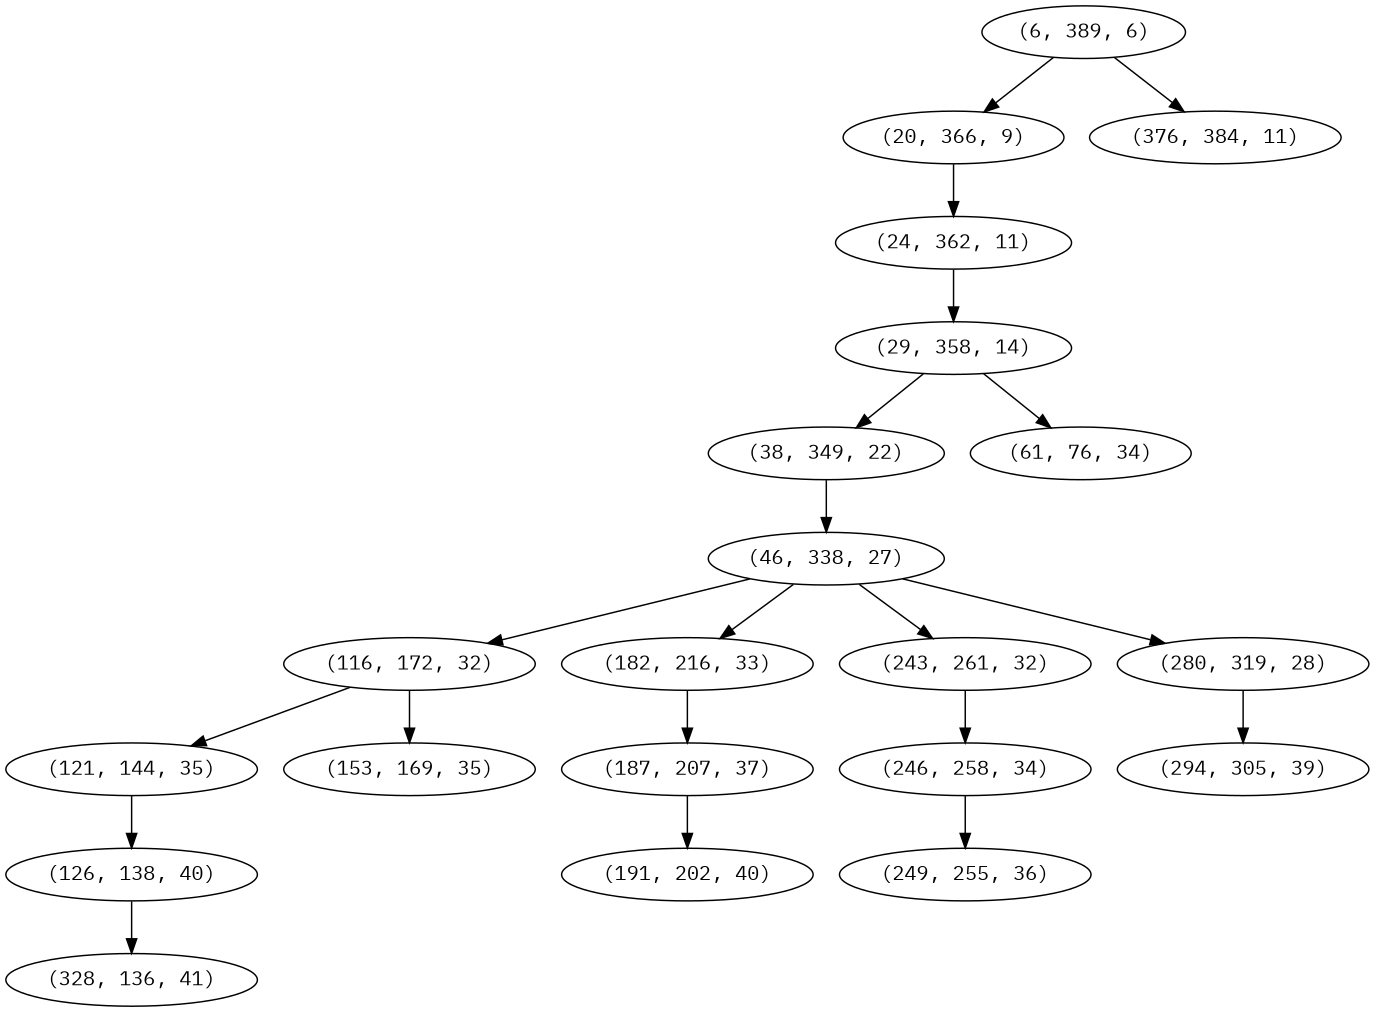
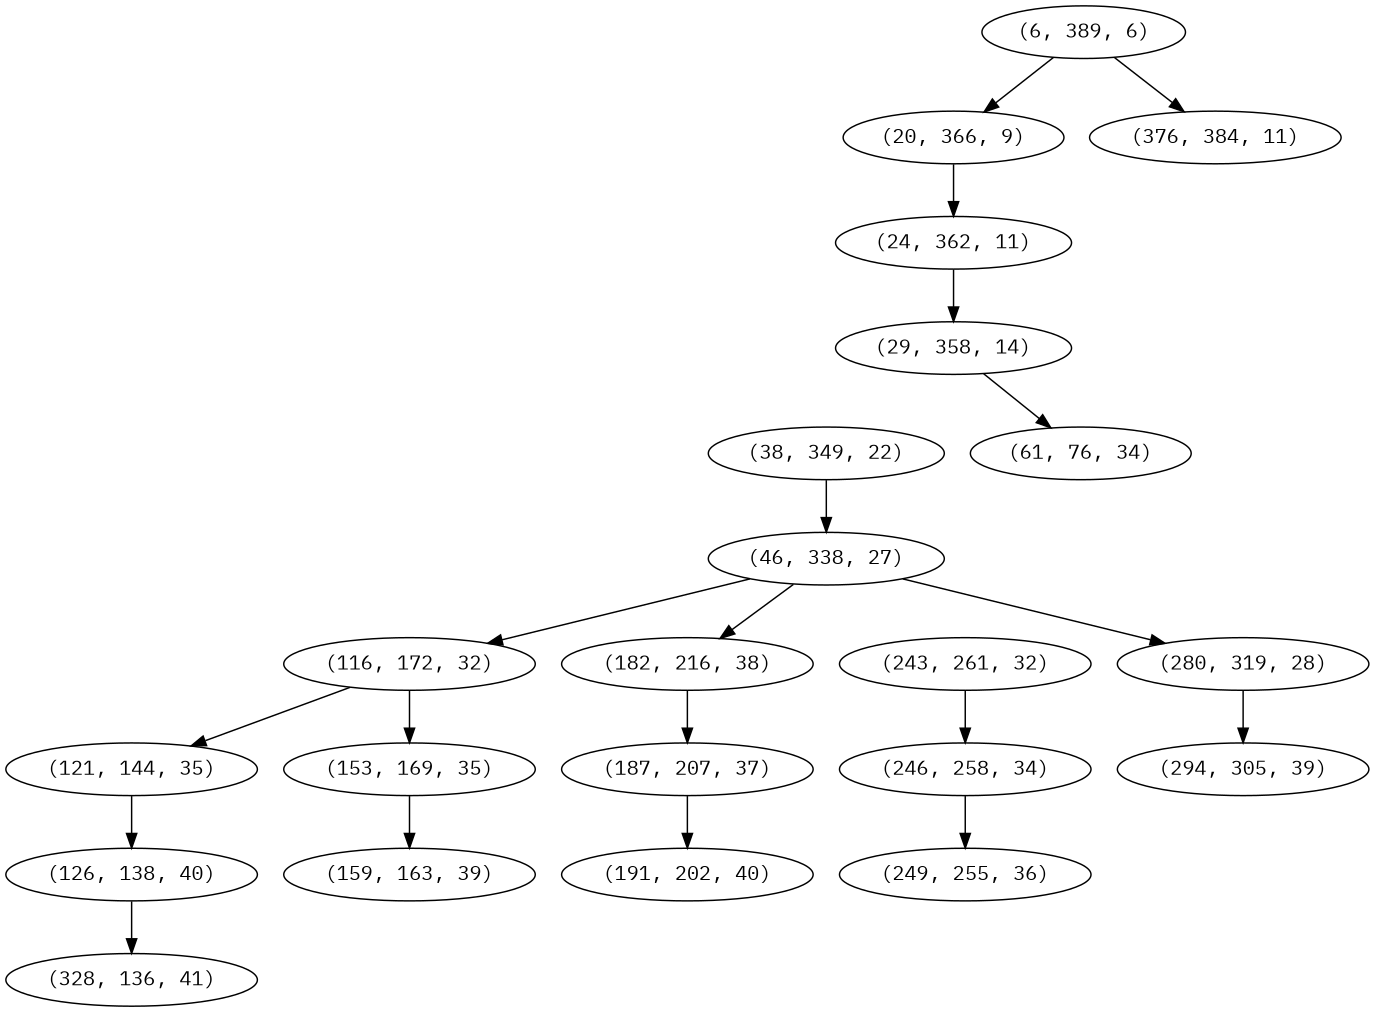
edge "(29, 358, 14)" -> "(38, 349, 22)": removed
edge "(46, 338, 27)" -> "(243, 261, 32)": removed
node "(182, 216, 33)": label "(182, 216, 33)" -> "(182, 216, 38)"
node "(159, 163, 39)": added
